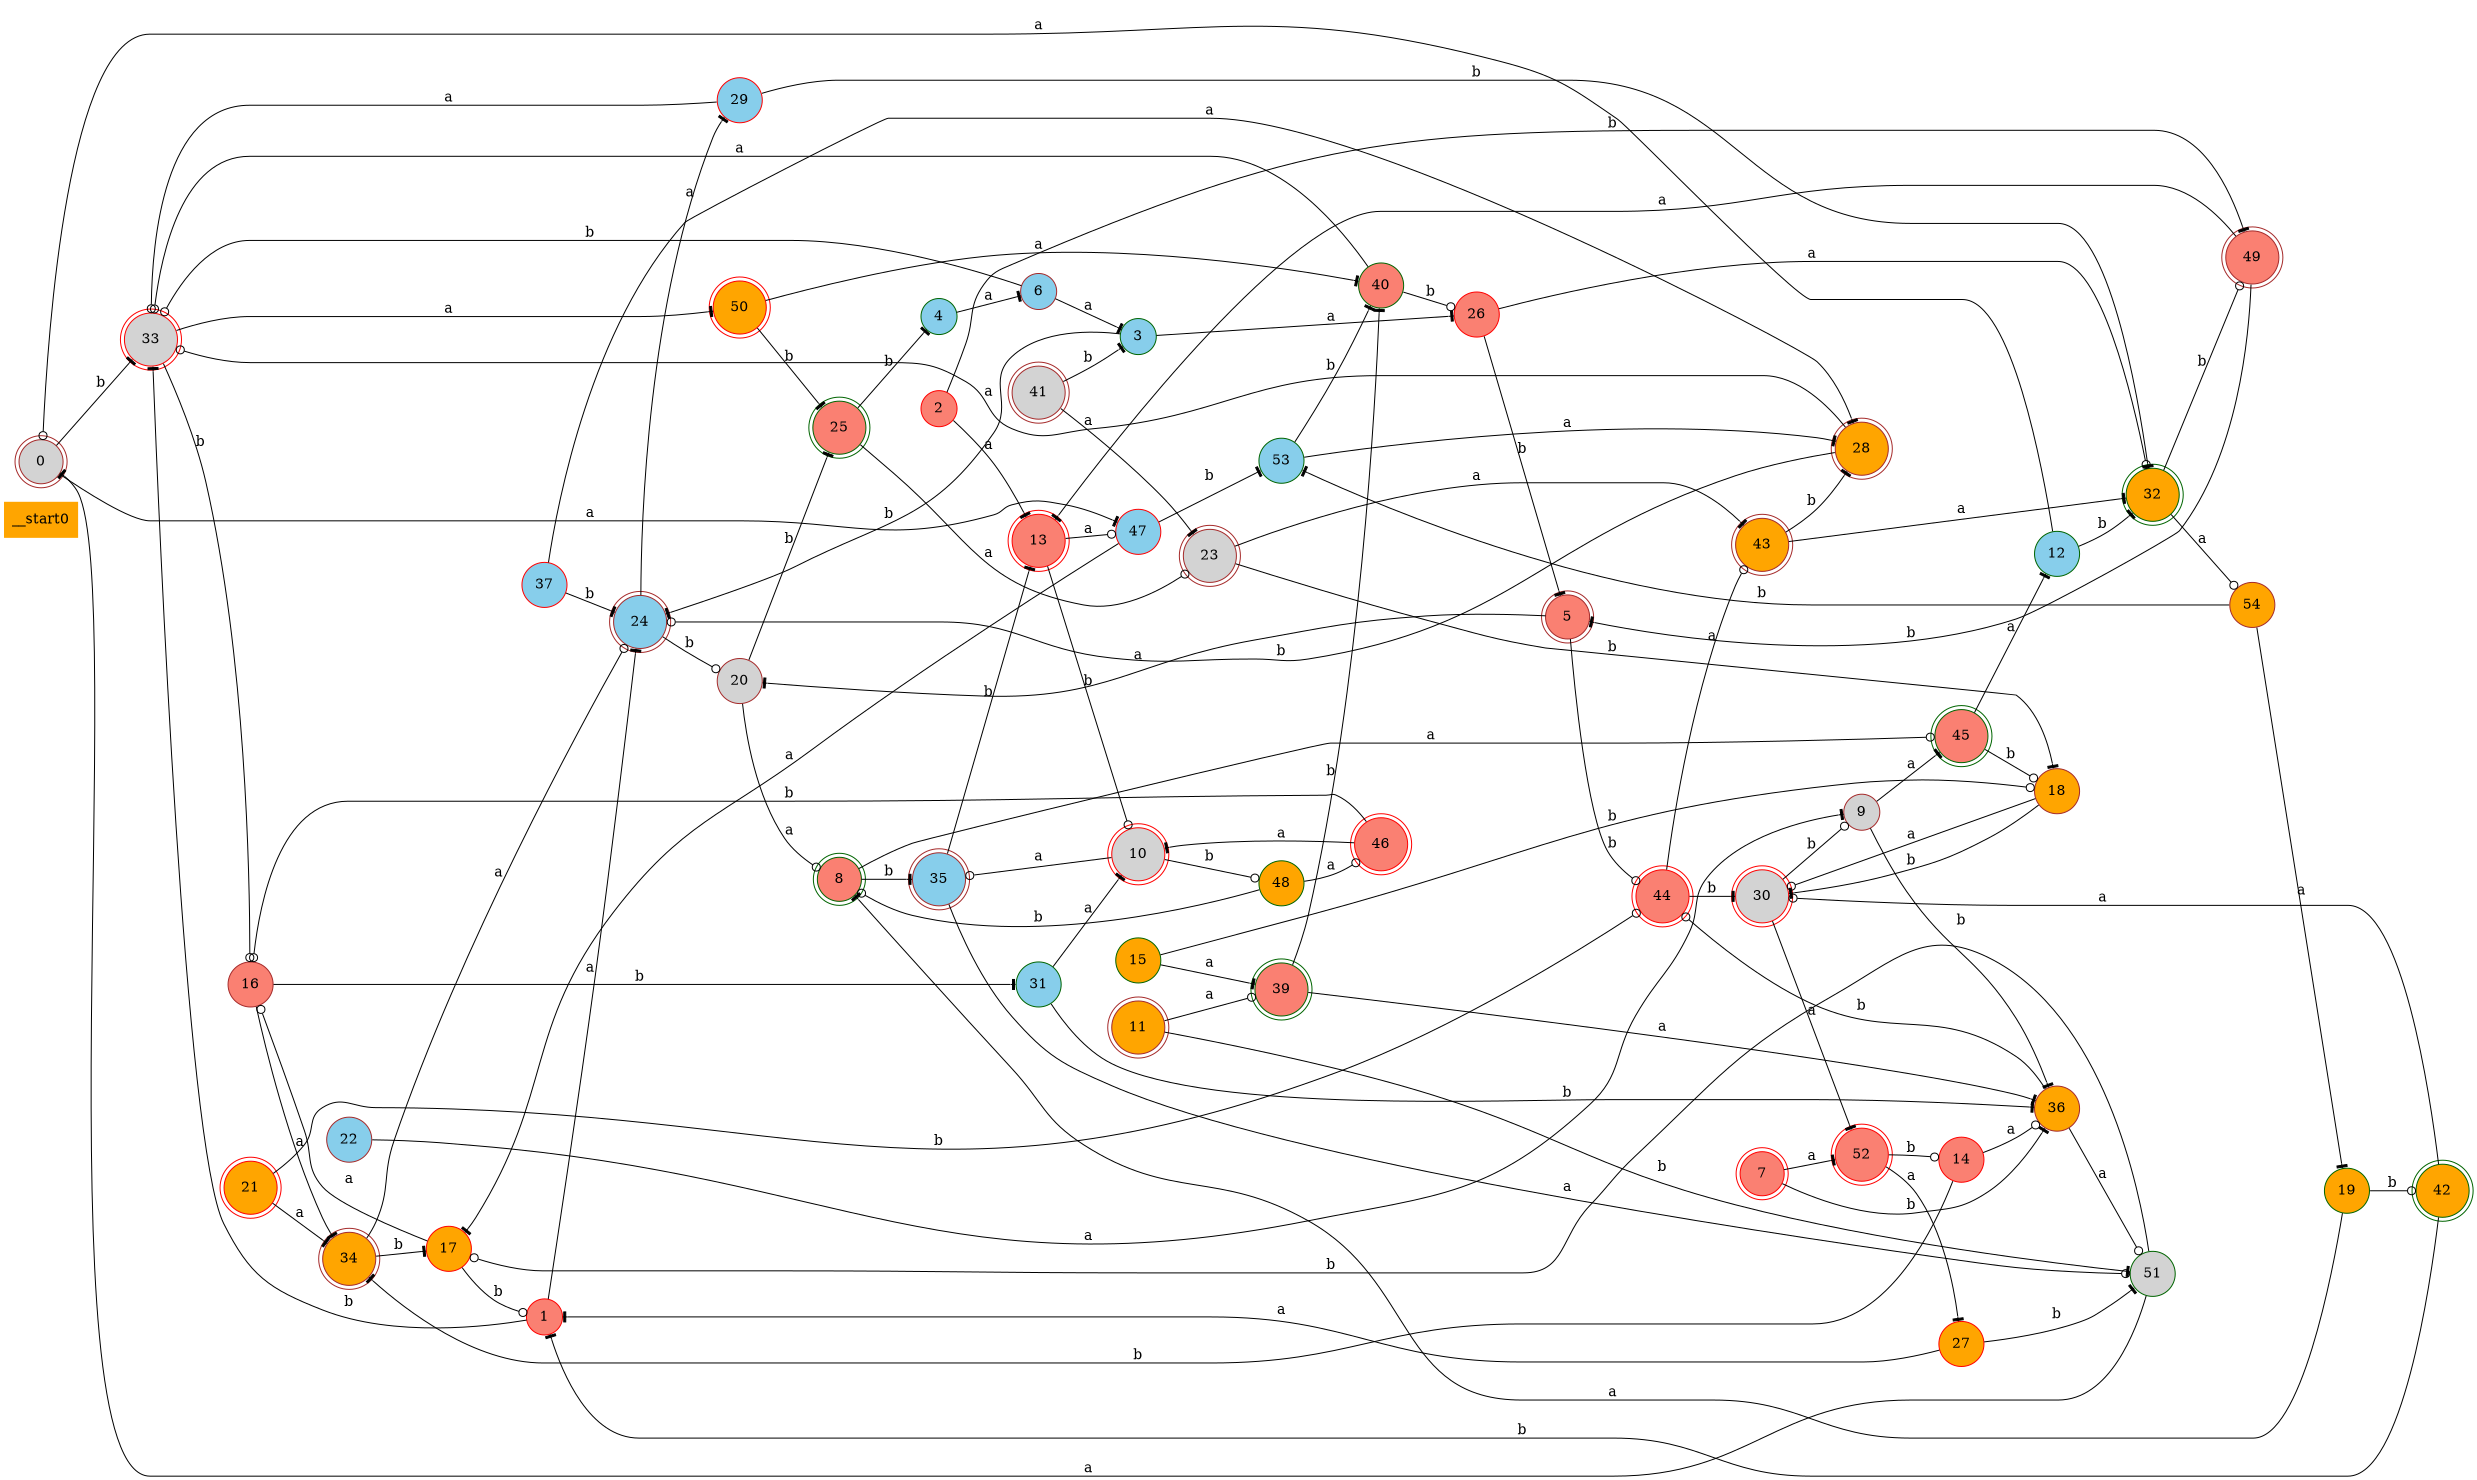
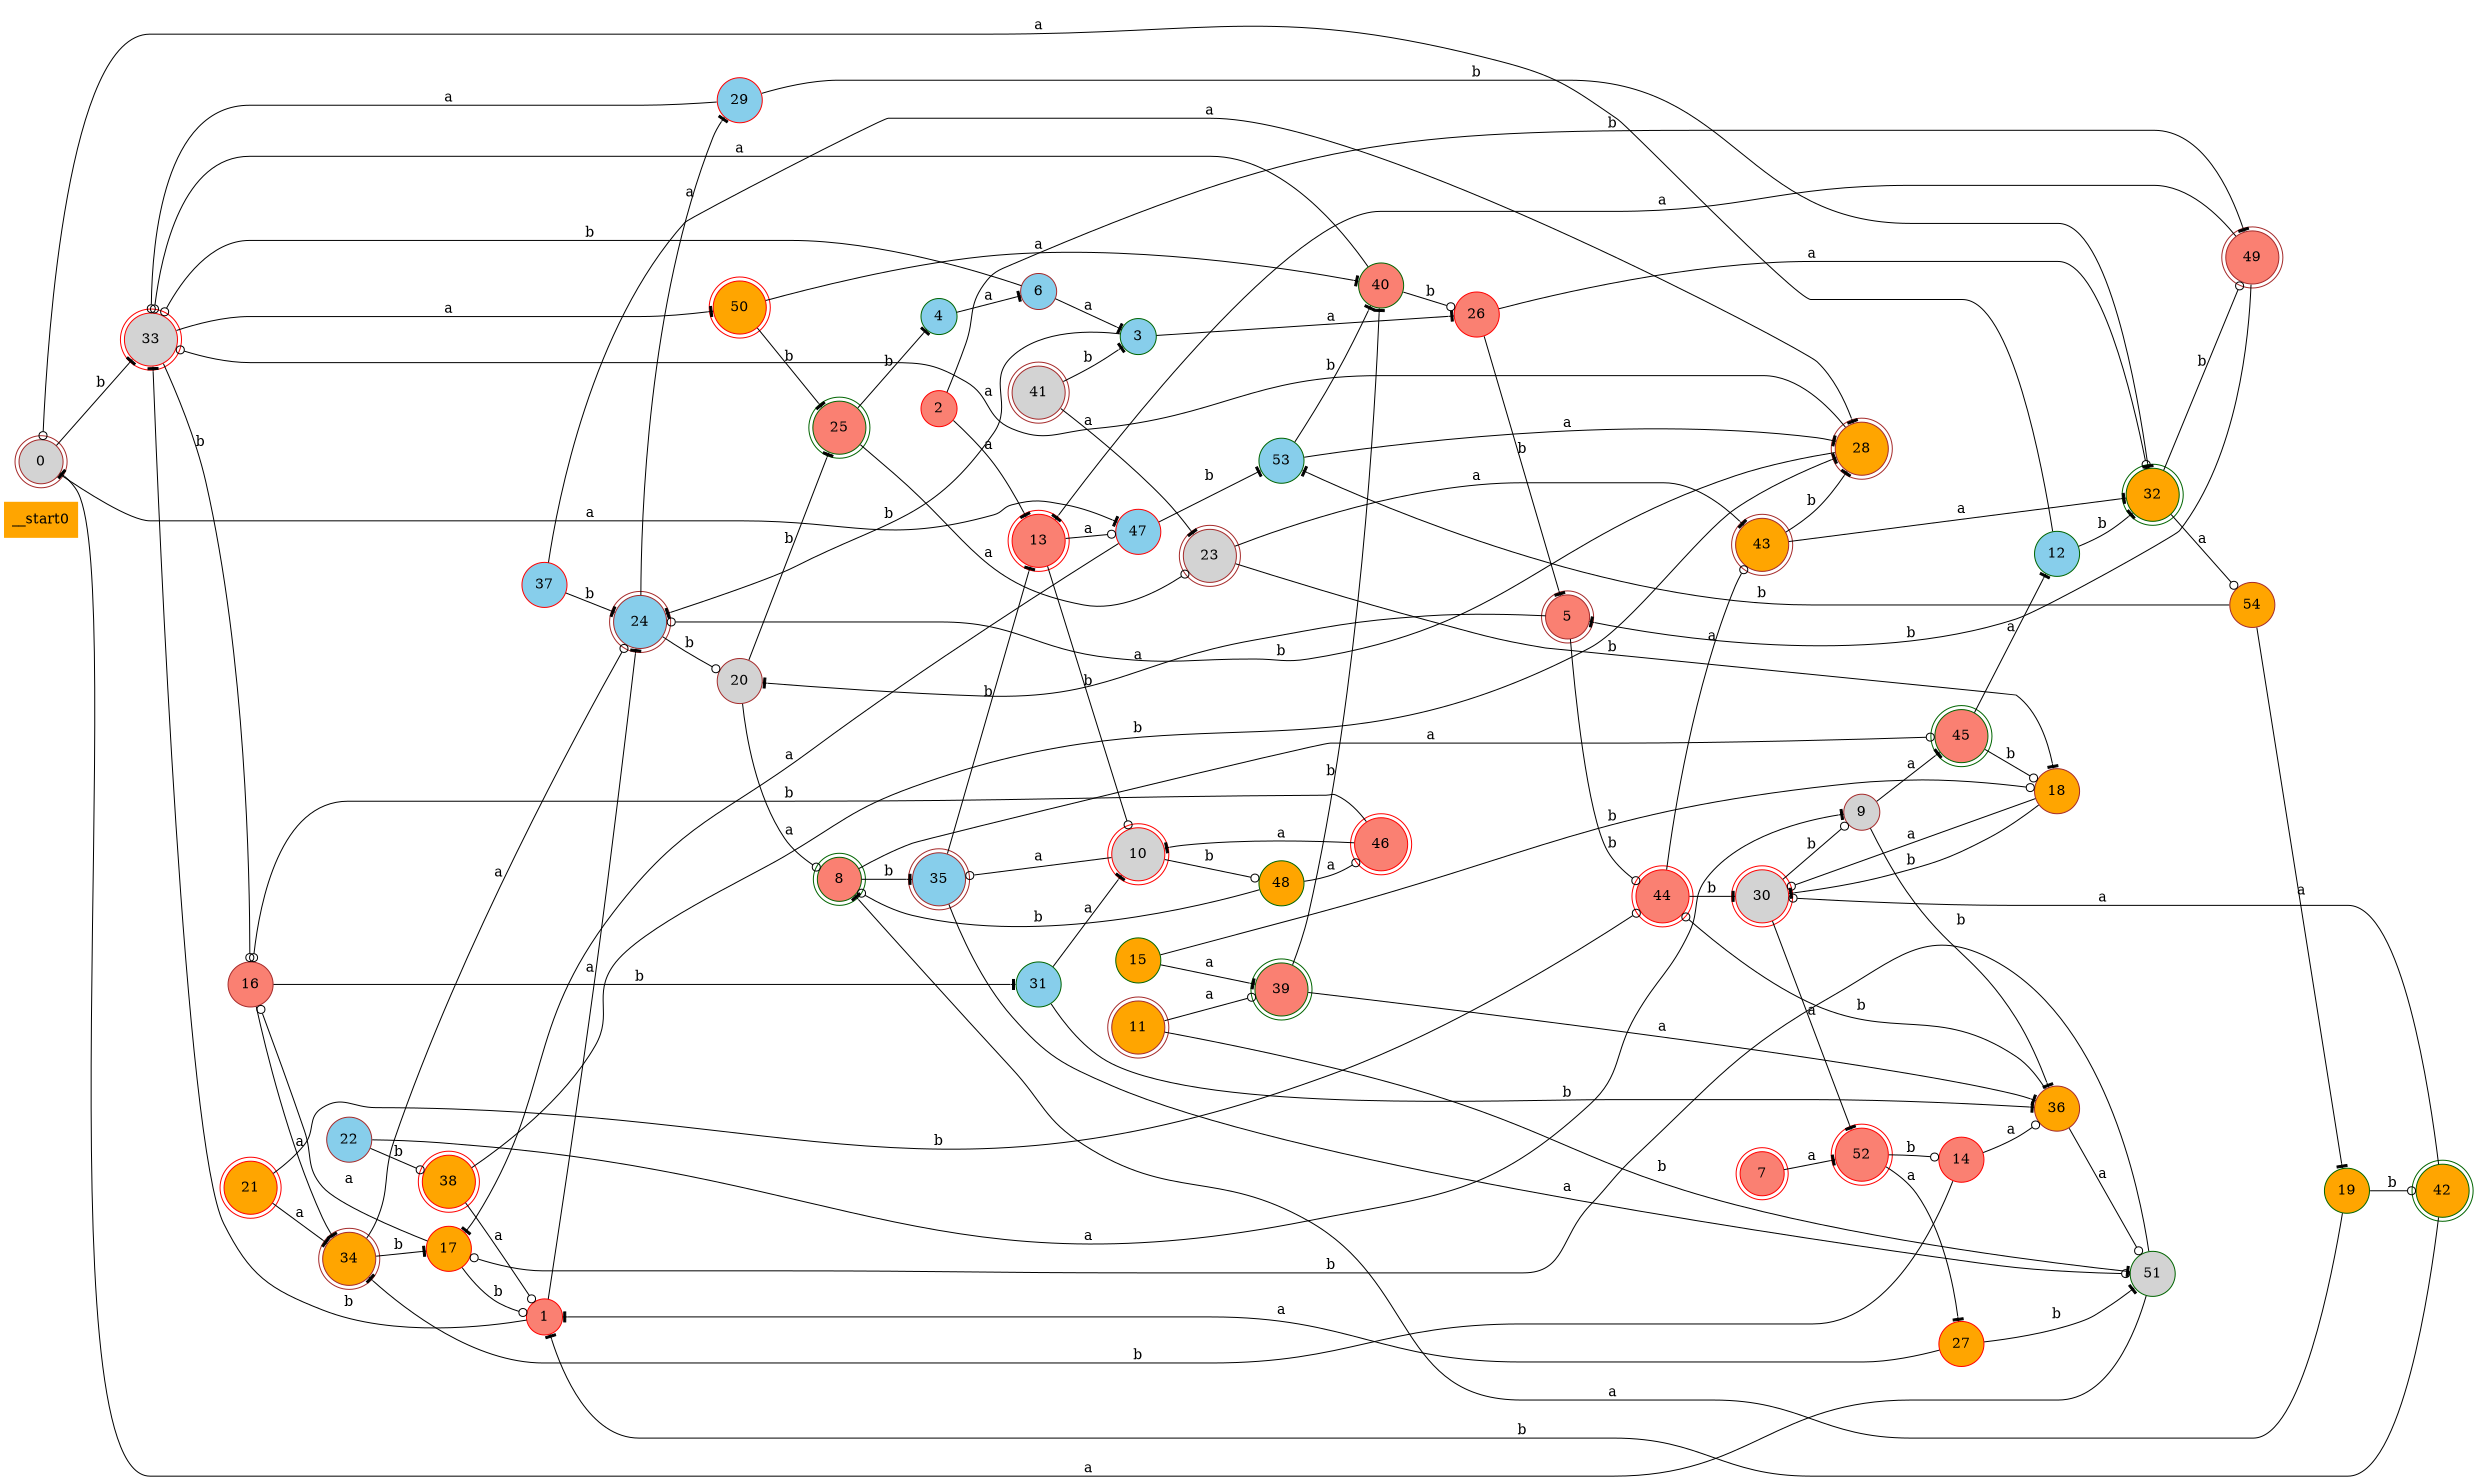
node "38": added
edge "7" -> "36": removed, label "b"
